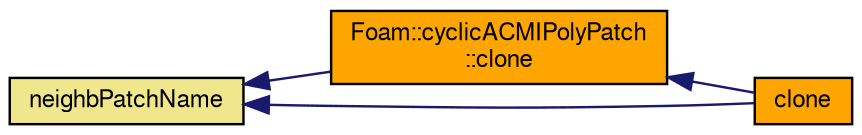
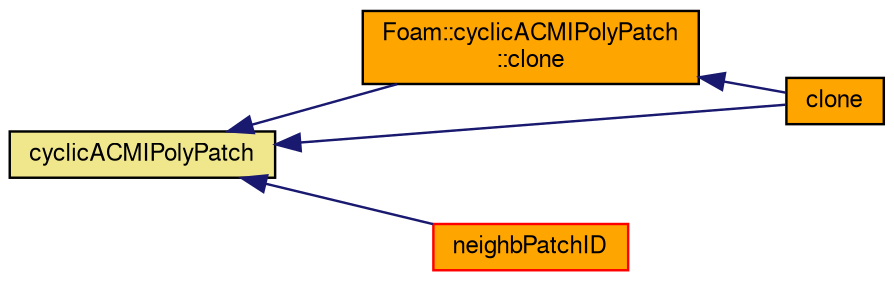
node "neighbPatchName": label "neighbPatchName" -> "cyclicACMIPolyPatch"
node "neighbPatchID": added
